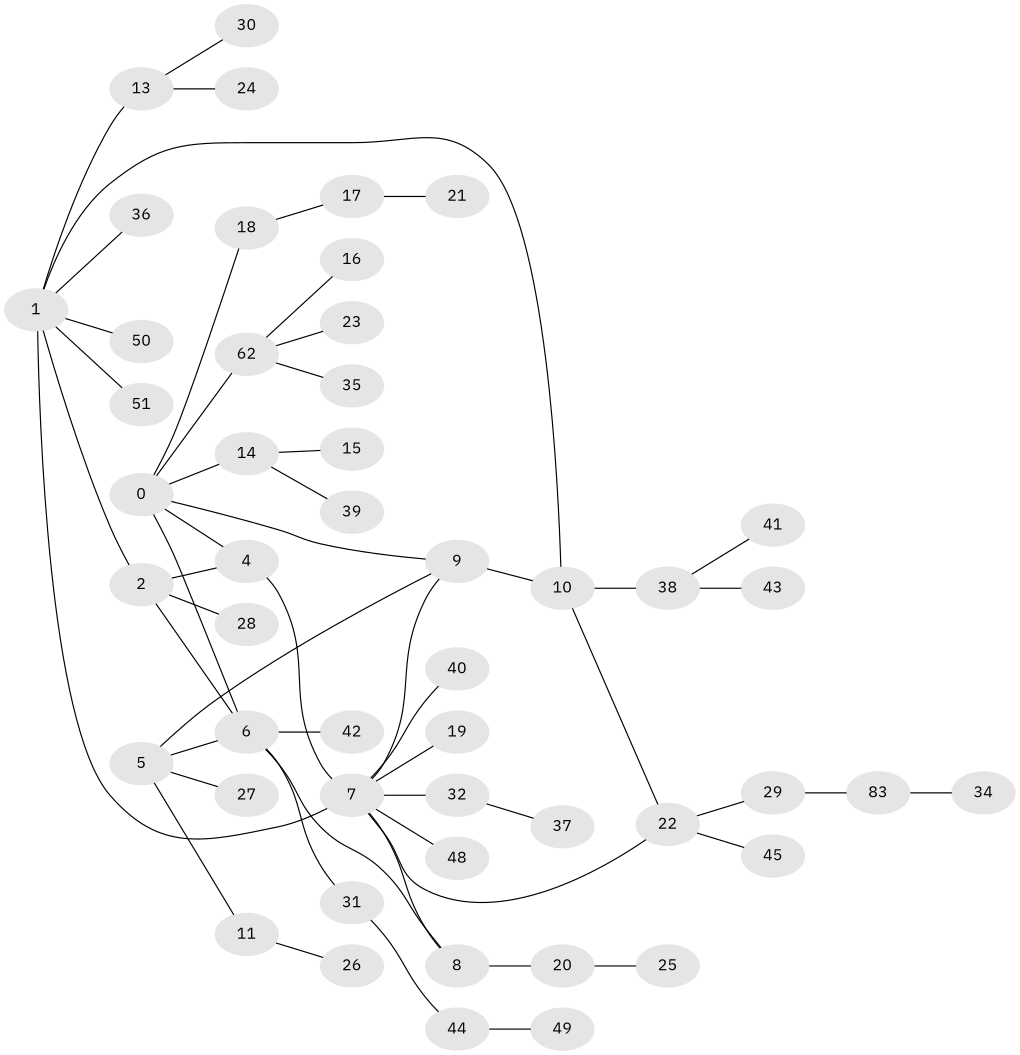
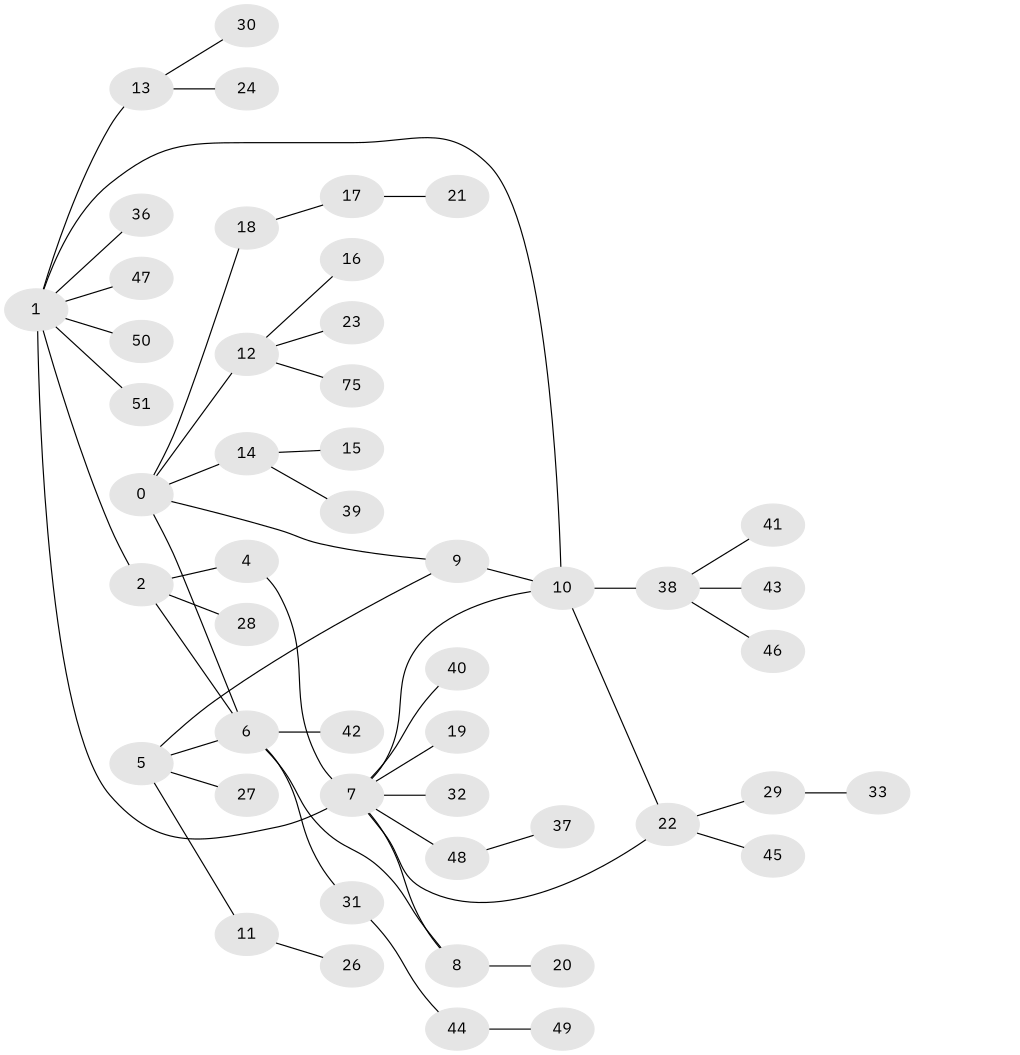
node "47": added
node "62": label "62" -> "12"
node "35": label "35" -> "75"
edge "0" -- "4": removed
node "46": added
edge "9" -- "7": now "10" -- "7"
node "83": label "83" -> "33"
node "34": removed
edge "32" -- "37": now "48" -- "37"
node "25": removed
